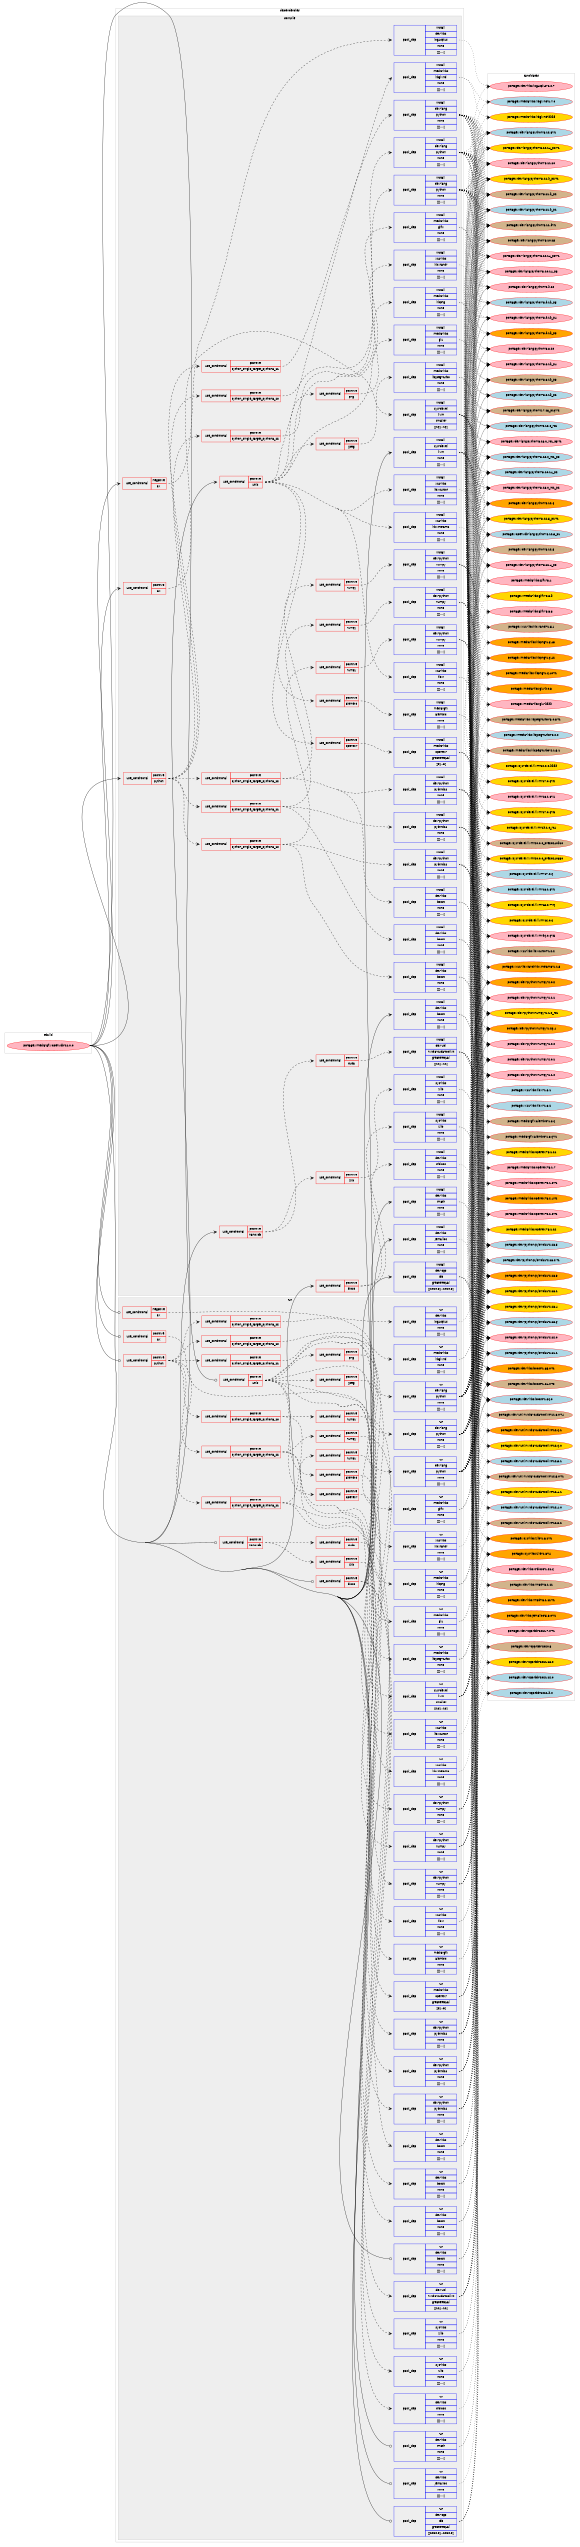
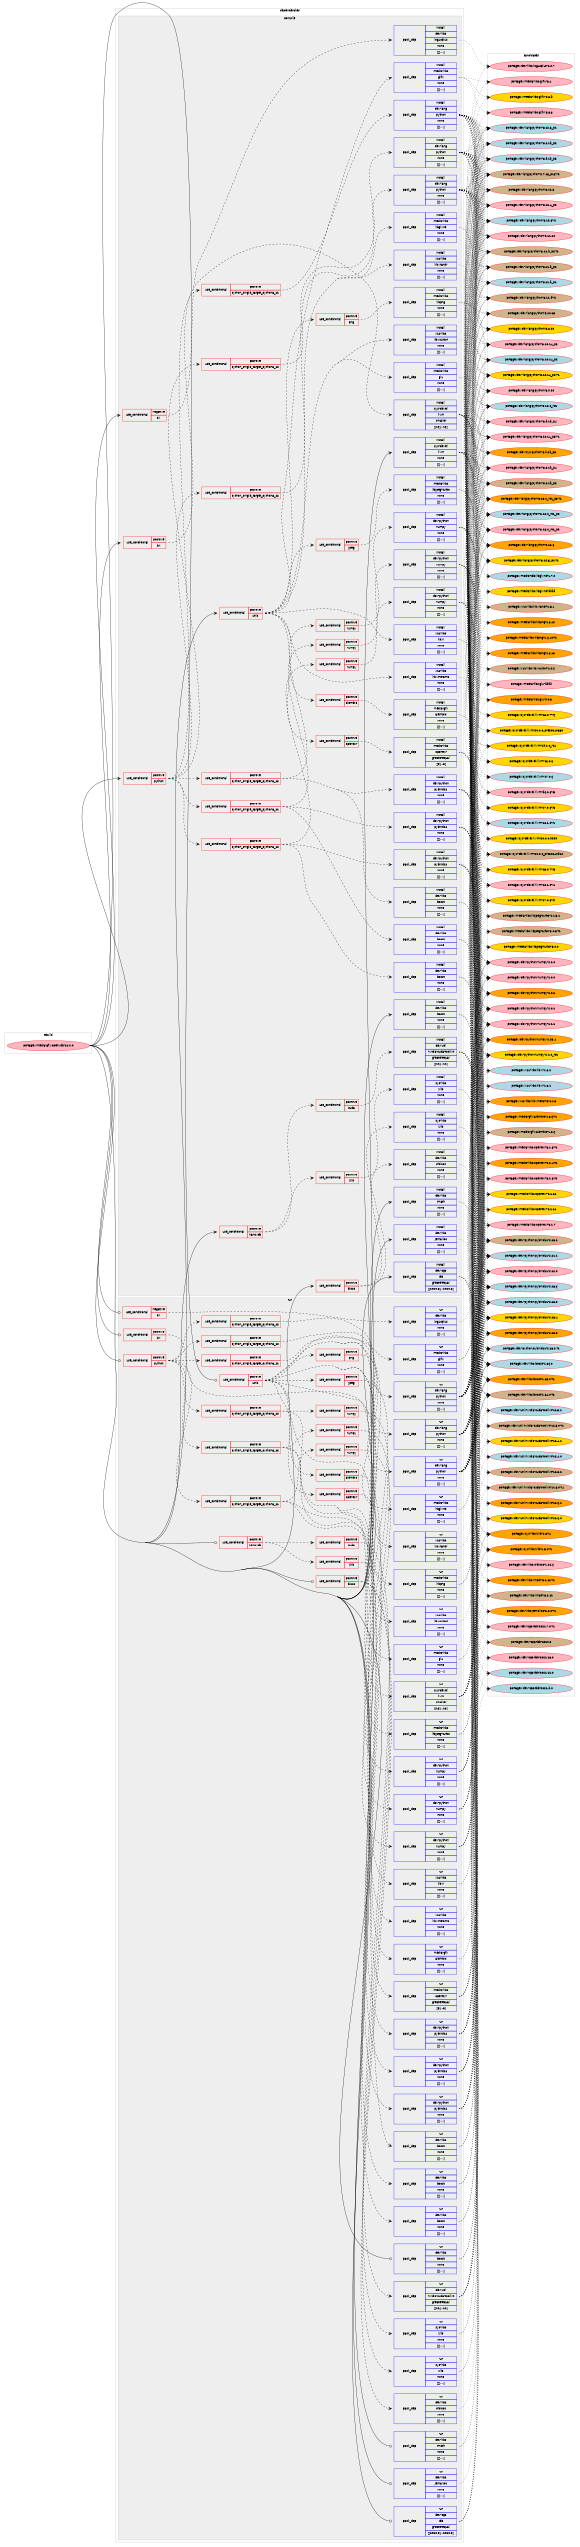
node "portage://media-libs/libglvnd-1.7.0": label "portage://media-libs/libglvnd-1.7.0" -> "portage://media-tbb/libglvnd-1.7.0"
node "portage://dev-lang/python-3.11.9_p2-r1": fillcolor gold -> tan
node "portage://dev-lang/python-3.9.19_p3": label "portage://dev-lang/python-3.9.19_p3" -> "portage://dev-sys/python-3.9.19_p3"
node "portage://dev-lang/python-3.8.20": fillcolor lightpink -> gold
node "portage://dev-lang/python-3.13.0_rc1_p3-r1": fillcolor lightpink -> orange
node "portage://openvdb-lang/python-3.12.5_p1": label "portage://openvdb-lang/python-3.12.5_p1" -> "portage://dev-lang/python-3.12.5_p1"
node "portage://media-libs/libjpeg-turbo-3.0.0": fillcolor lightblue -> gold
node "portage://sys-devel/llvm-15.0.7-r3": added
node "portage://x11-libXrandr/libXinerama-1.1.5": label "portage://x11-libXrandr/libXinerama-1.1.5" -> "portage://x11-libs/libXinerama-1.1.5"
node "portage://media-gfx/alembic-1.8.6-r1": fillcolor tan -> orange
node "portage://dev-python/pybind11-2.13.1": fillcolor gold -> tan
node "portage://dev-cpp/tbb-2021.13.0": fillcolor gold -> lightpink
